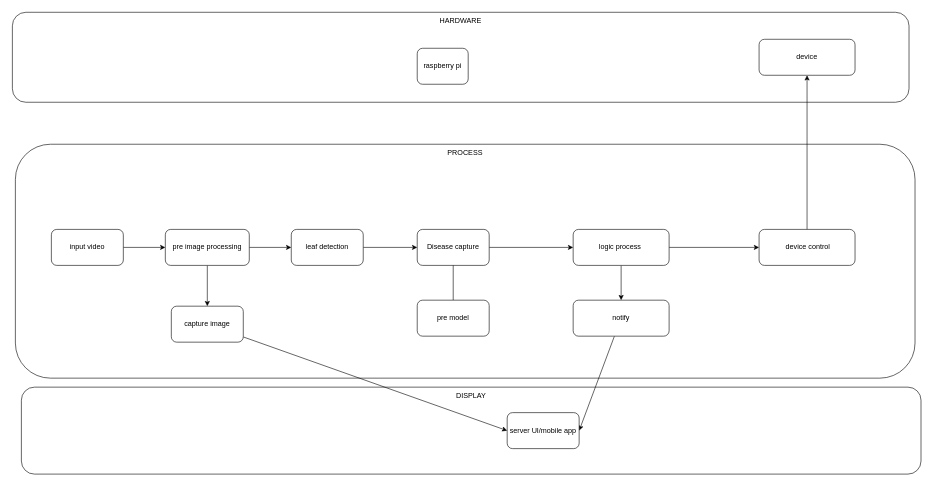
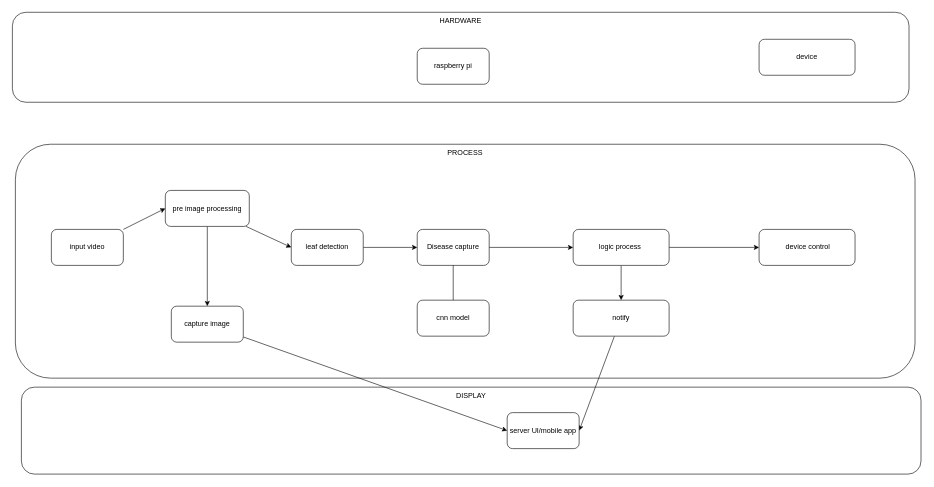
node "raspberry pi": size 51x36 -> 72x36
edge "device control" -> "device": removed
node "pre image processing": moved (207, 248) -> (207, 209)
node "pre model": label "pre model" -> "cnn model"
